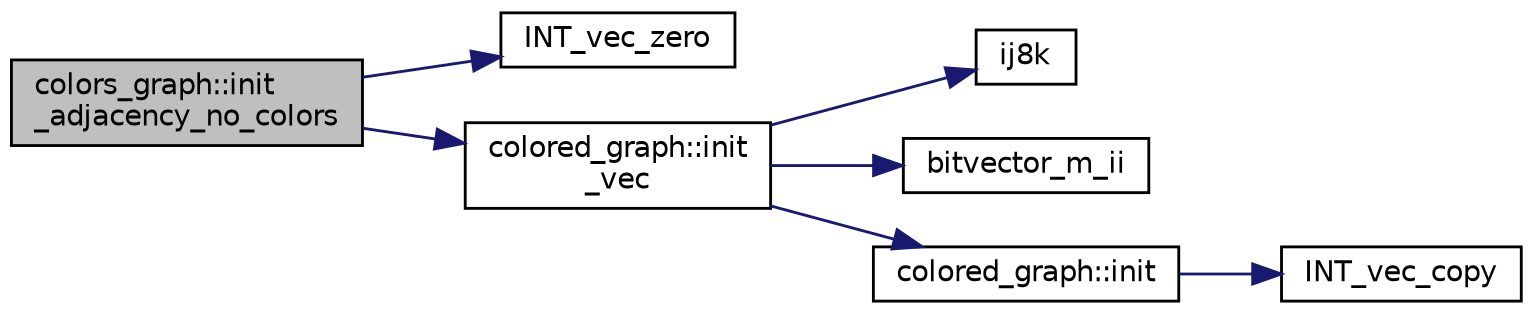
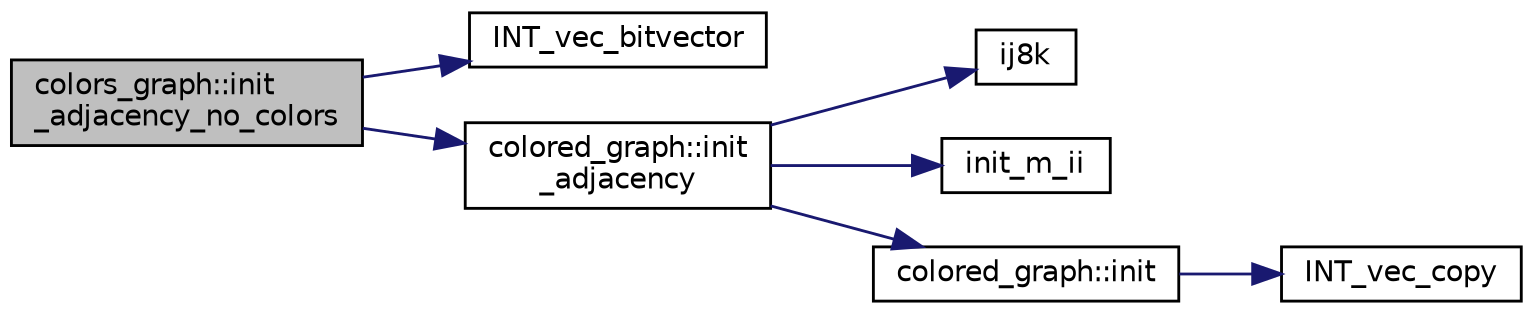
node "INT_vec_zero": label "INT_vec_zero" -> "INT_vec_bitvector"
node "colored_graph::init _vec": label "colored_graph::init _vec" -> "colored_graph::init _adjacency"
node "bitvector_m_ii": label "bitvector_m_ii" -> "init_m_ii"
